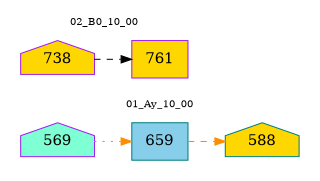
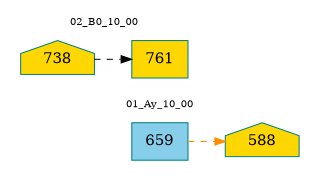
node "738": color purple -> teal
node "761": color purple -> teal
node "569": removed
